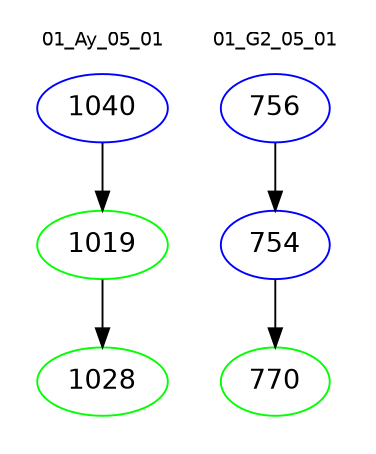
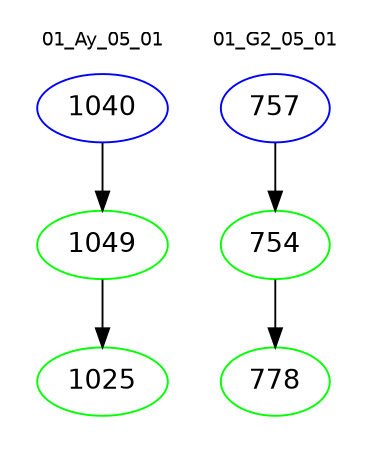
node "756": label "756" -> "757"
node "1019": label "1019" -> "1049"
node "754": color blue -> green
node "1028": label "1028" -> "1025"
node "770": label "770" -> "778"
